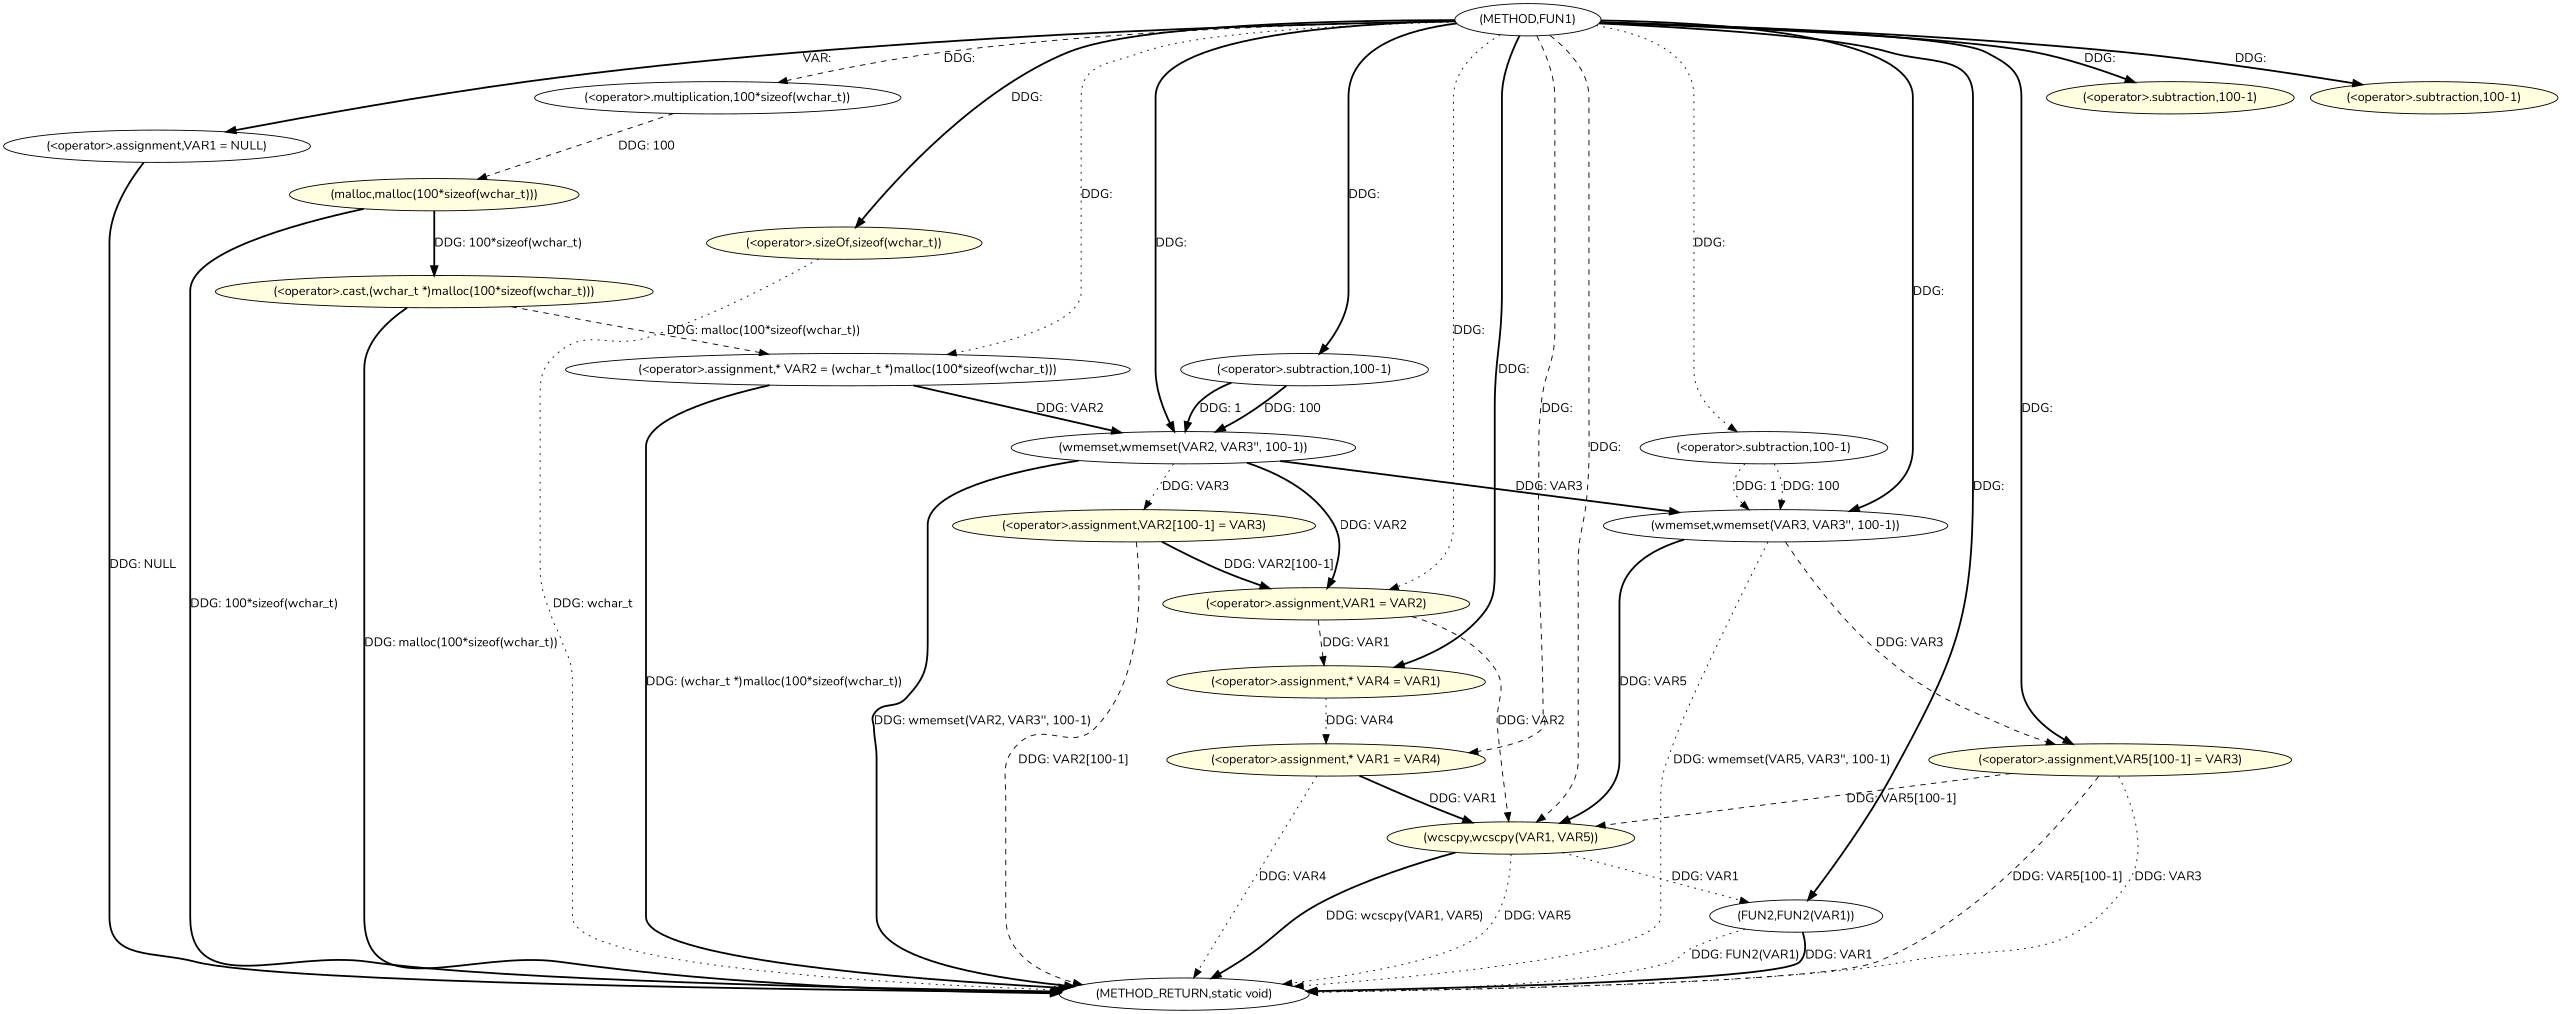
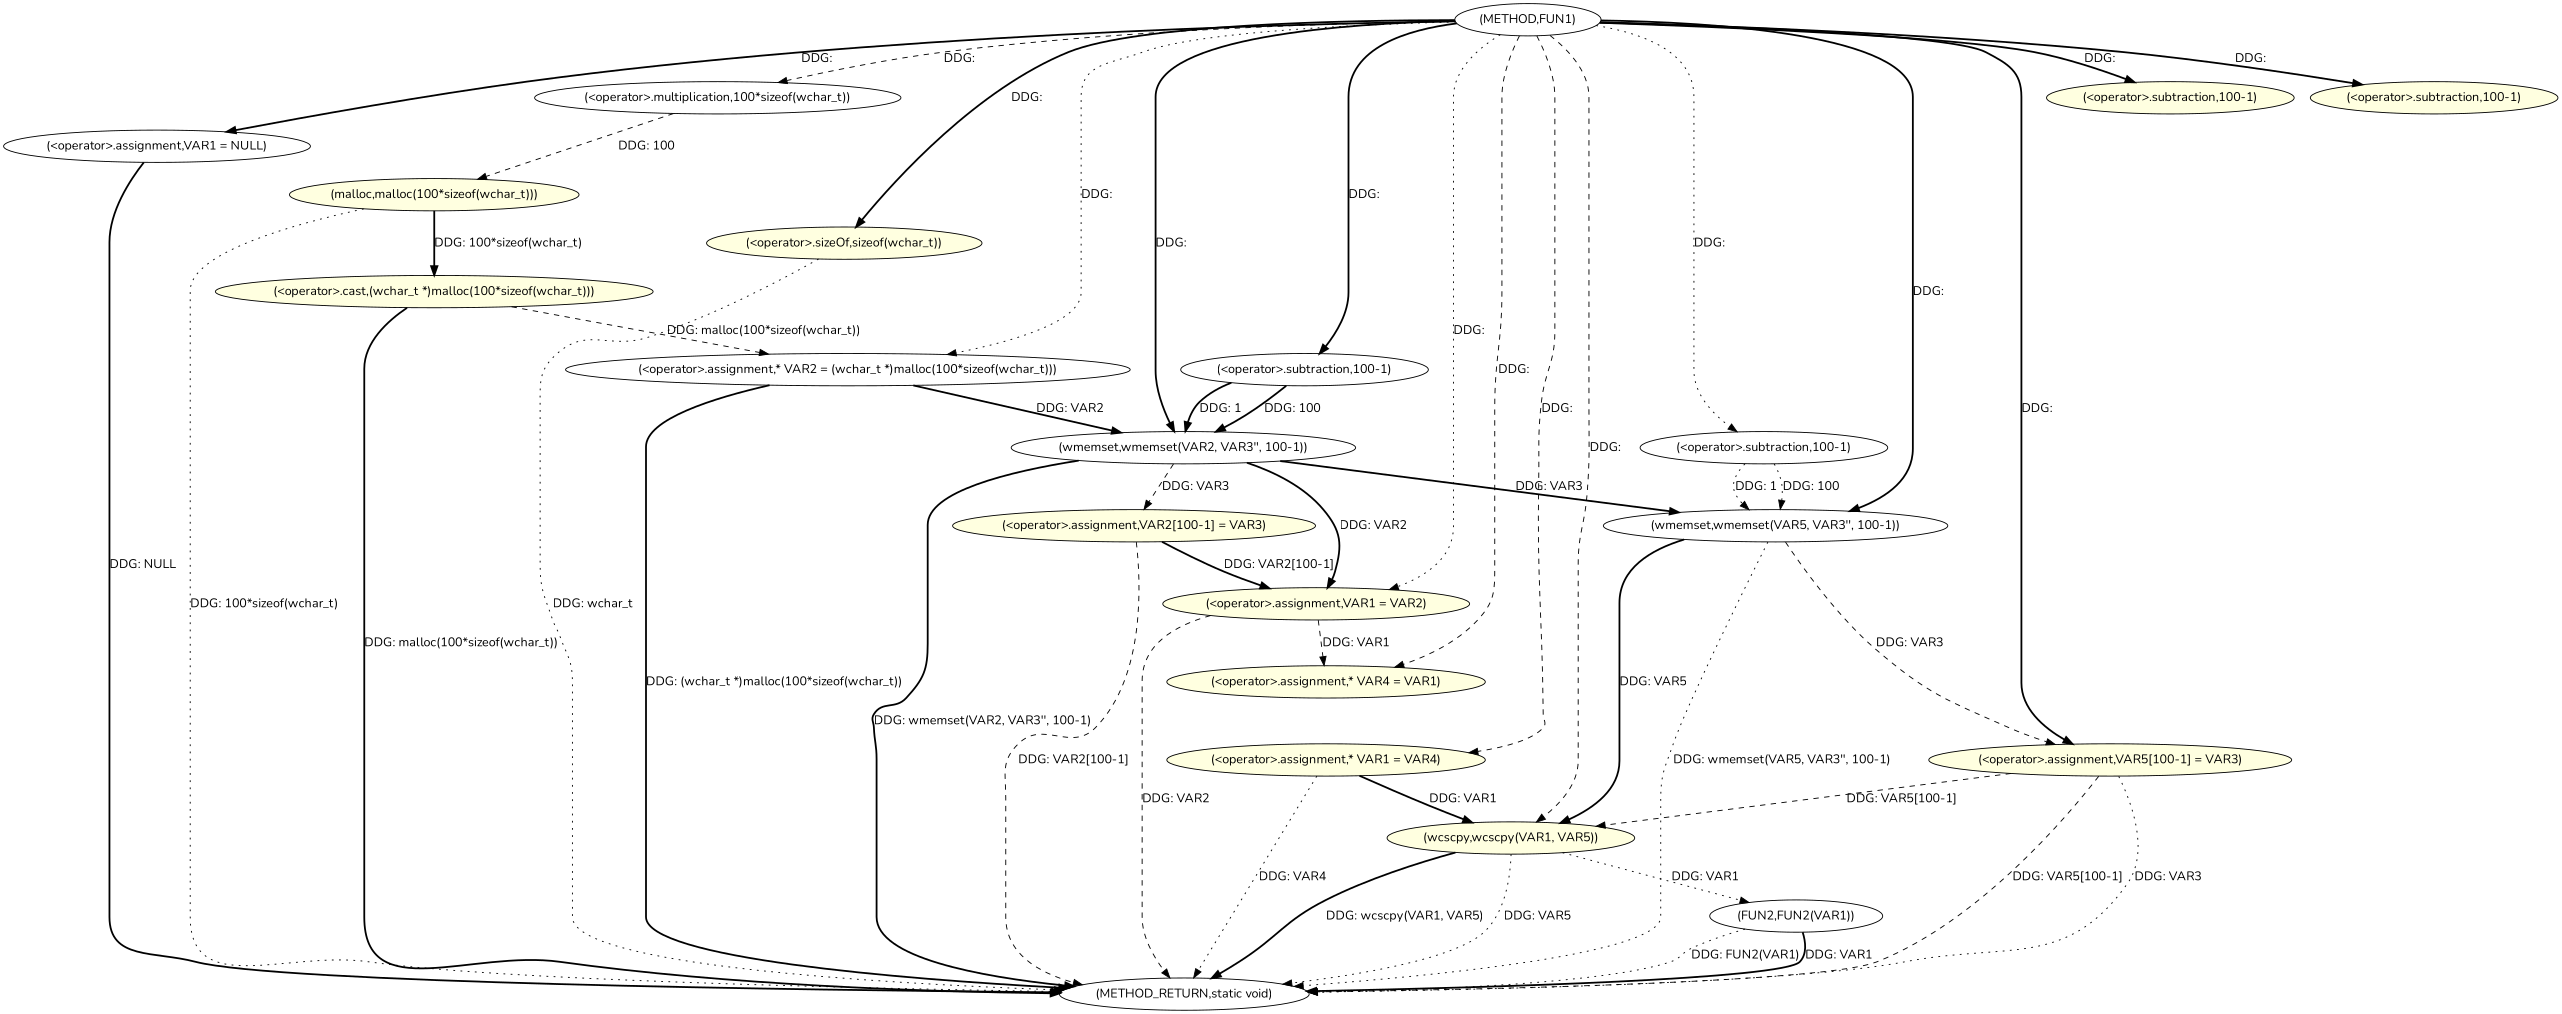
edge "(METHOD,FUN1)" -> "(<operator>.assignment,VAR1 = NULL)": label "VAR: " -> "DDG: "
edge "(METHOD,FUN1)" -> "(FUN2,FUN2(VAR1))": removed, label "DDG:"
edge "(METHOD,FUN1)" -> "(<operator>.assignment,* VAR4 = VAR1)": style bold -> dashed
edge "(wmemset,wmemset(VAR2, VAR3'', 100-1))" -> "(<operator>.assignment,VAR2[100-1] = VAR3)": style dotted -> dashed
node "(wmemset,wmemset(VAR3, VAR3'', 100-1))": label "(wmemset,wmemset(VAR3, VAR3'', 100-1))" -> "(wmemset,wmemset(VAR5, VAR3'', 100-1))"
edge "(<operator>.assignment,VAR1 = VAR2)" -> "(wcscpy,wcscpy(VAR1, VAR5))": now "(<operator>.assignment,VAR1 = VAR2)" -> "(METHOD_RETURN,static void)"
edge "(<operator>.assignment,* VAR4 = VAR1)" -> "(<operator>.assignment,* VAR1 = VAR4)": removed, label "DDG: VAR4"
edge "(malloc,malloc(100*sizeof(wchar_t)))" -> "(METHOD_RETURN,static void)": style bold -> dotted
